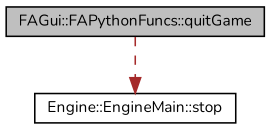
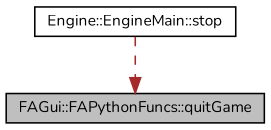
edge "FAGui::FAPythonFuncs::quitGame" -> "Engine::EngineMain::stop": reversed
